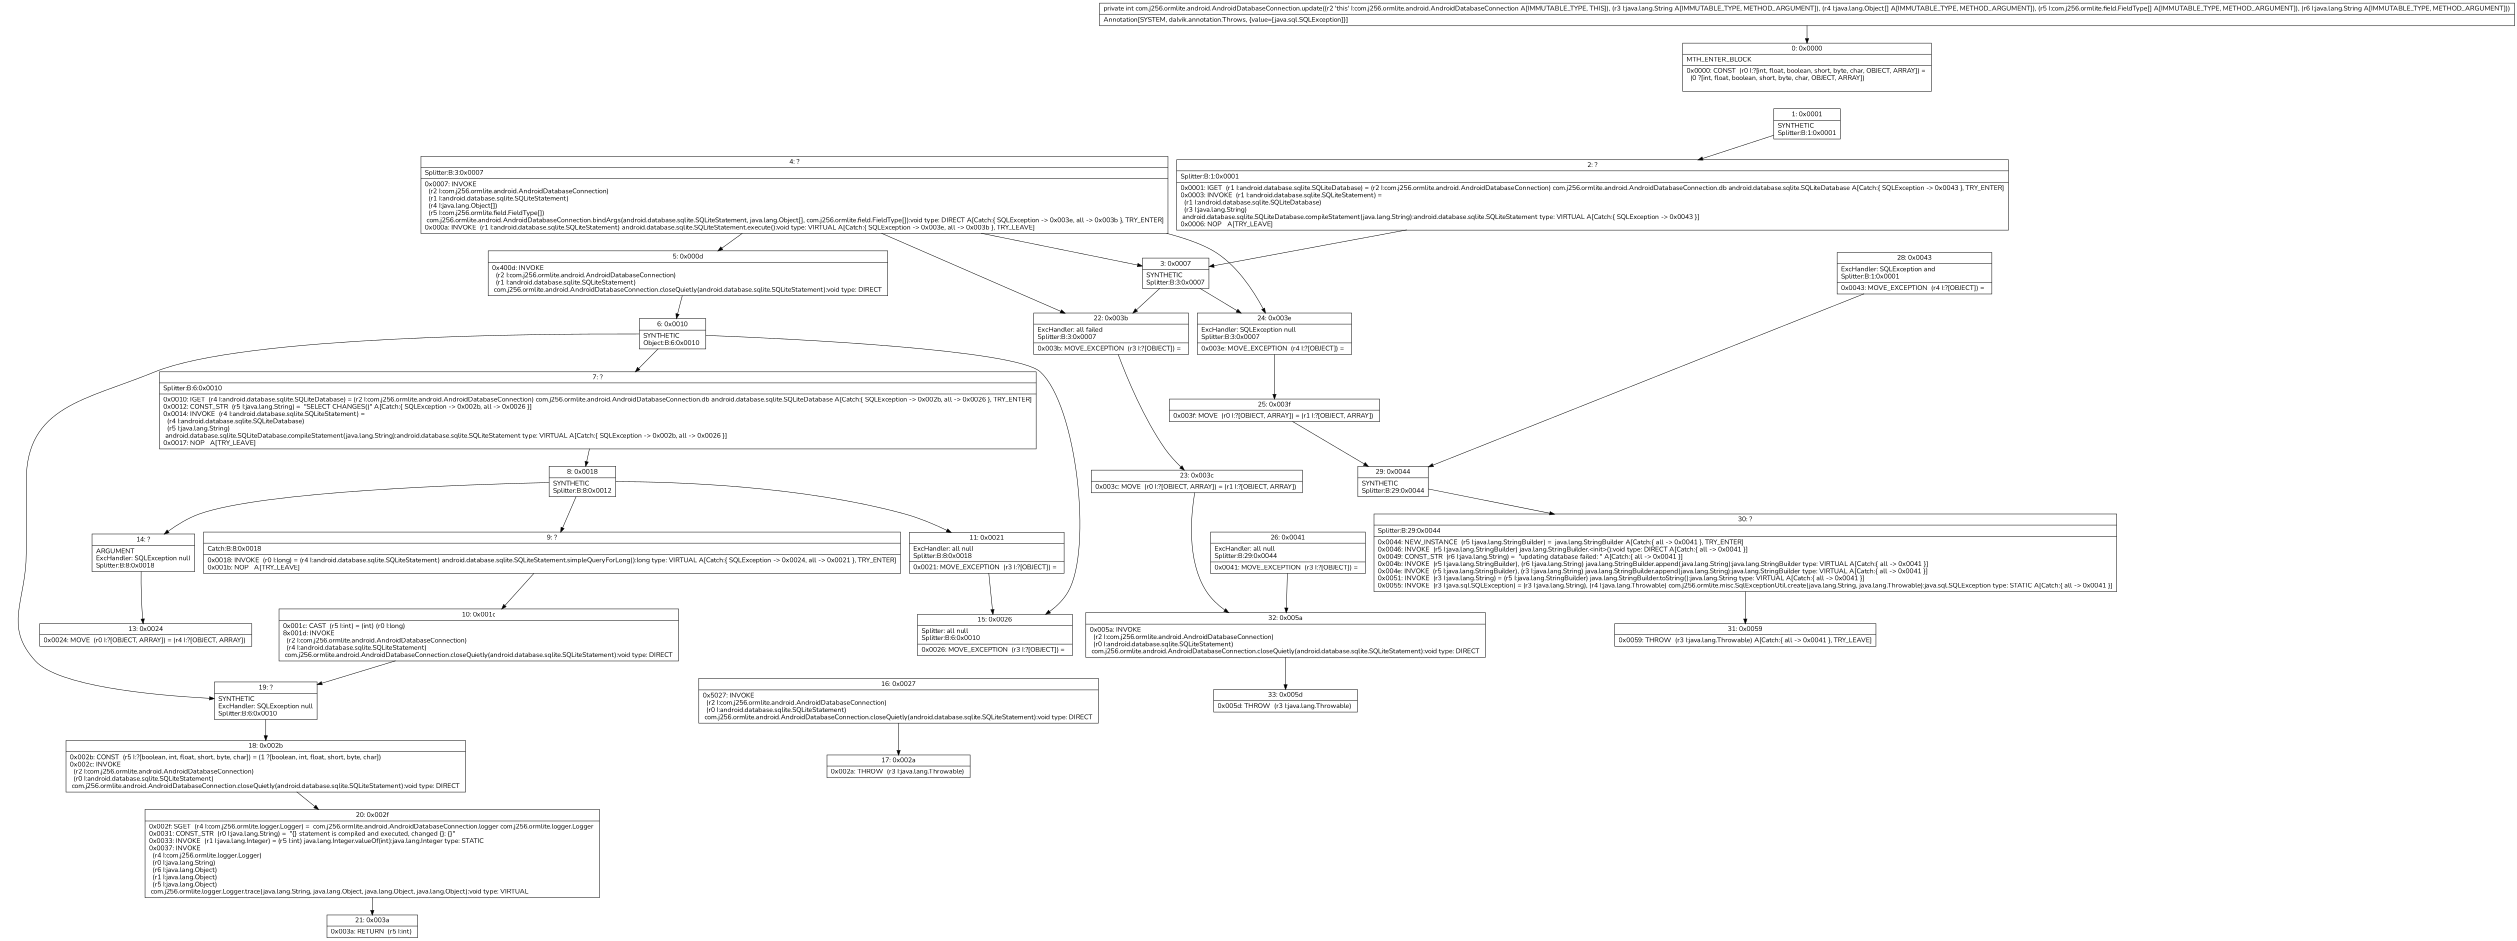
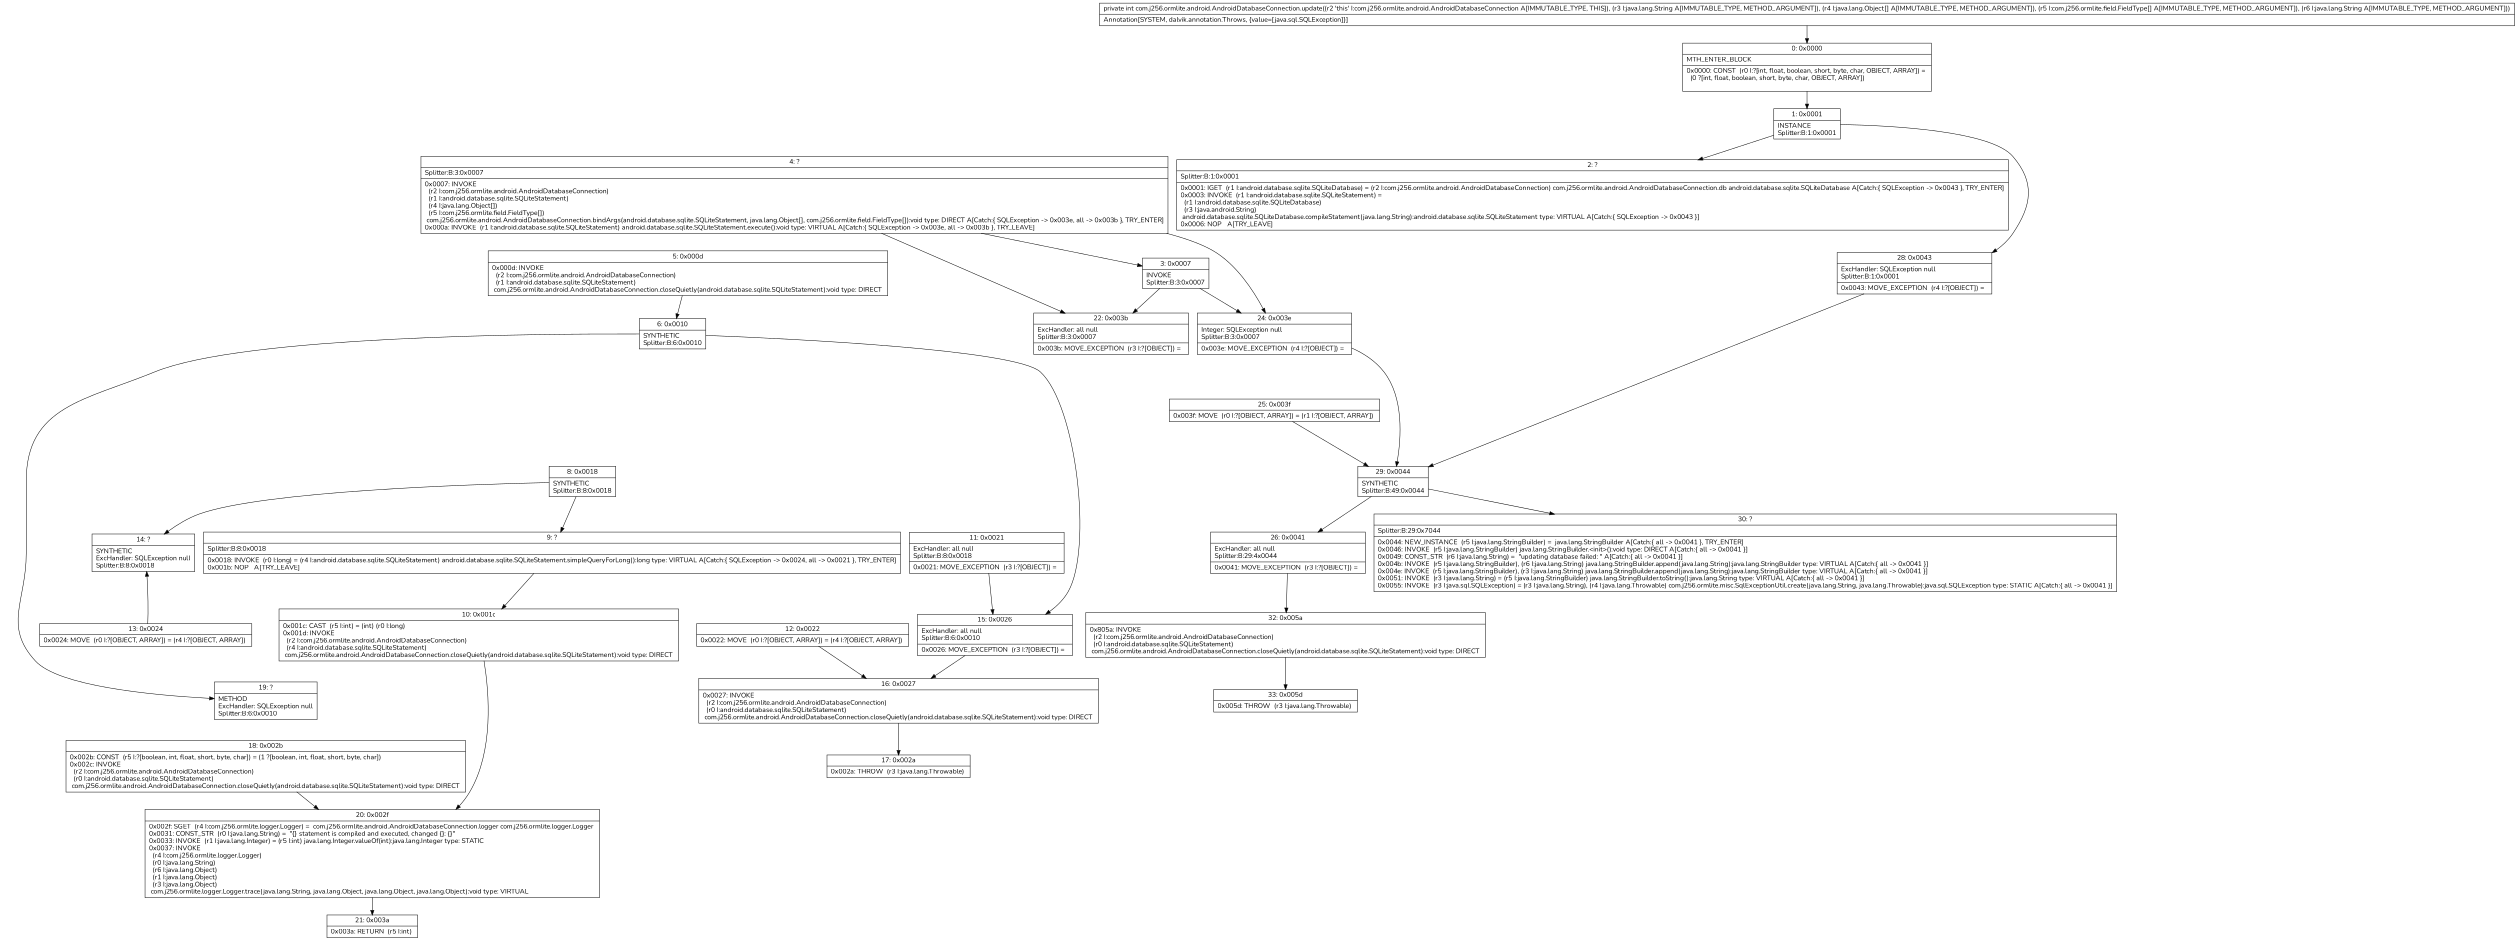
edge "0: 0x0000" -> "1: 0x0001": added
node "1: 0x0001": text "SYNTHETIC" -> "INSTANCE"
edge "1: 0x0001" -> "28: 0x0043": added
node "2: ?": text "(r3 I:java.lang.String)" -> "(r3 I:java.android.String)"
edge "4: ?" -> "5: 0x000d": removed
edge "2: ?" -> "3: 0x0007": removed
node "5: 0x000d": text "0x400d: INVOKE" -> "0x000d: INVOKE"
node "28: 0x0043": text "ExcHandler: SQLException and" -> "ExcHandler: SQLException null"
node "3: 0x0007": text "SYNTHETIC" -> "INVOKE"
node "22: 0x003b": text "ExcHandler: all failed" -> "ExcHandler: all null"
node "24: 0x003e": text "ExcHandler: SQLException null" -> "Integer: SQLException null"
node "6: 0x0010": text "Object:B:6:0x0010" -> "Splitter:B:6:0x0010"
edge "24: 0x003e" -> "25: 0x003f": now "24: 0x003e" -> "29: 0x0044"
node "7: ?": removed
node "23: 0x003c": removed
node "8: 0x0018": text "Splitter:B:8:0x0012" -> "Splitter:B:8:0x0018"
edge "8: 0x0018" -> "11: 0x0021": removed
node "29: 0x0044": text "Splitter:B:29:0x0044" -> "Splitter:B:49:0x0044"
edge "29: 0x0044" -> "26: 0x0041": added
node "30: ?": text "Splitter:B:29:0x0044" -> "Splitter:B:29:0x7044"
node "9: ?": text "Catch:B:8:0x0018" -> "Splitter:B:8:0x0018"
node "14: ?": text "ARGUMENT" -> "SYNTHETIC"
node "26: 0x0041": text "Splitter:B:29:0x0044" -> "Splitter:B:29:4x0044"
edge "14: ?" -> "13: 0x0024": reversed
node "32: 0x005a": text "0x005a: INVOKE" -> "0x805a: INVOKE"
node "15: 0x0026": text "Splitter: all null" -> "ExcHandler: all null"
node "10: 0x001c": text "8x001d: INVOKE" -> "0x001d: INVOKE"
node "12: 0x0022": added
node "31: 0x0059": removed
edge "15: 0x0026" -> "16: 0x0027": added
edge "10: 0x001c" -> "19: ?": now "10: 0x001c" -> "20: 0x002f"
node "16: 0x0027": text "0x5027: INVOKE" -> "0x0027: INVOKE"
node "19: ?": text "SYNTHETIC" -> "METHOD"
edge "19: ?" -> "18: 0x002b": removed
node "20: 0x002f": text "(r5 I:java.lang.Object)" -> "(r3 I:java.lang.Object)"
